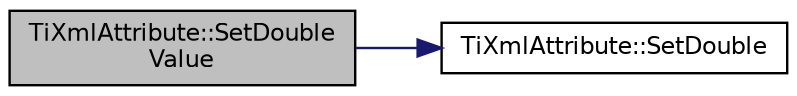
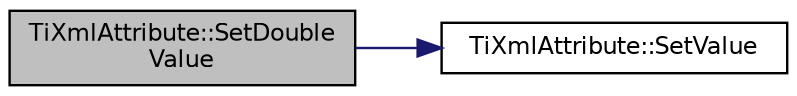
node "TiXmlAttribute::SetDouble": label "TiXmlAttribute::SetDouble" -> "TiXmlAttribute::SetValue"
